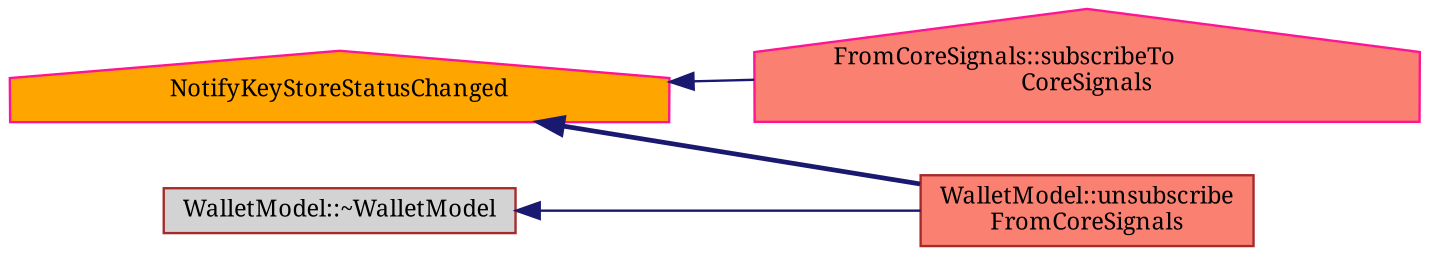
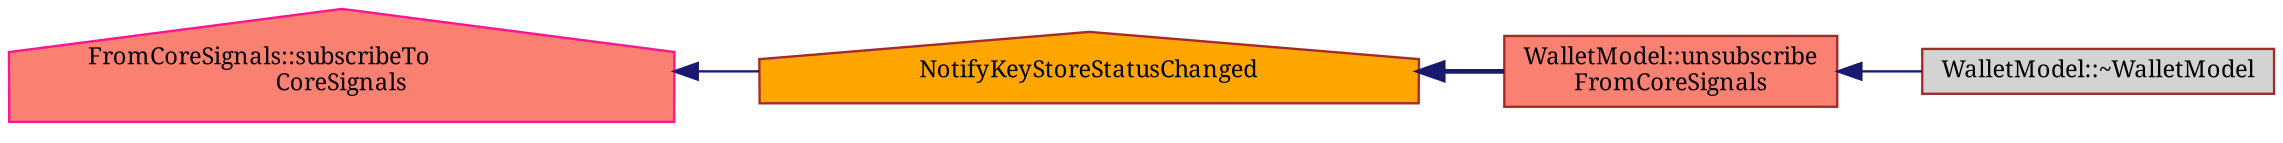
edge "FromCoreSignals::subscribeTo CoreSignals" -> "NotifyKeyStoreStatusChanged": reversed
node "NotifyKeyStoreStatusChanged": color deeppink -> brown
edge "WalletModel::unsubscribe FromCoreSignals" -> "WalletModel::~WalletModel": reversed
